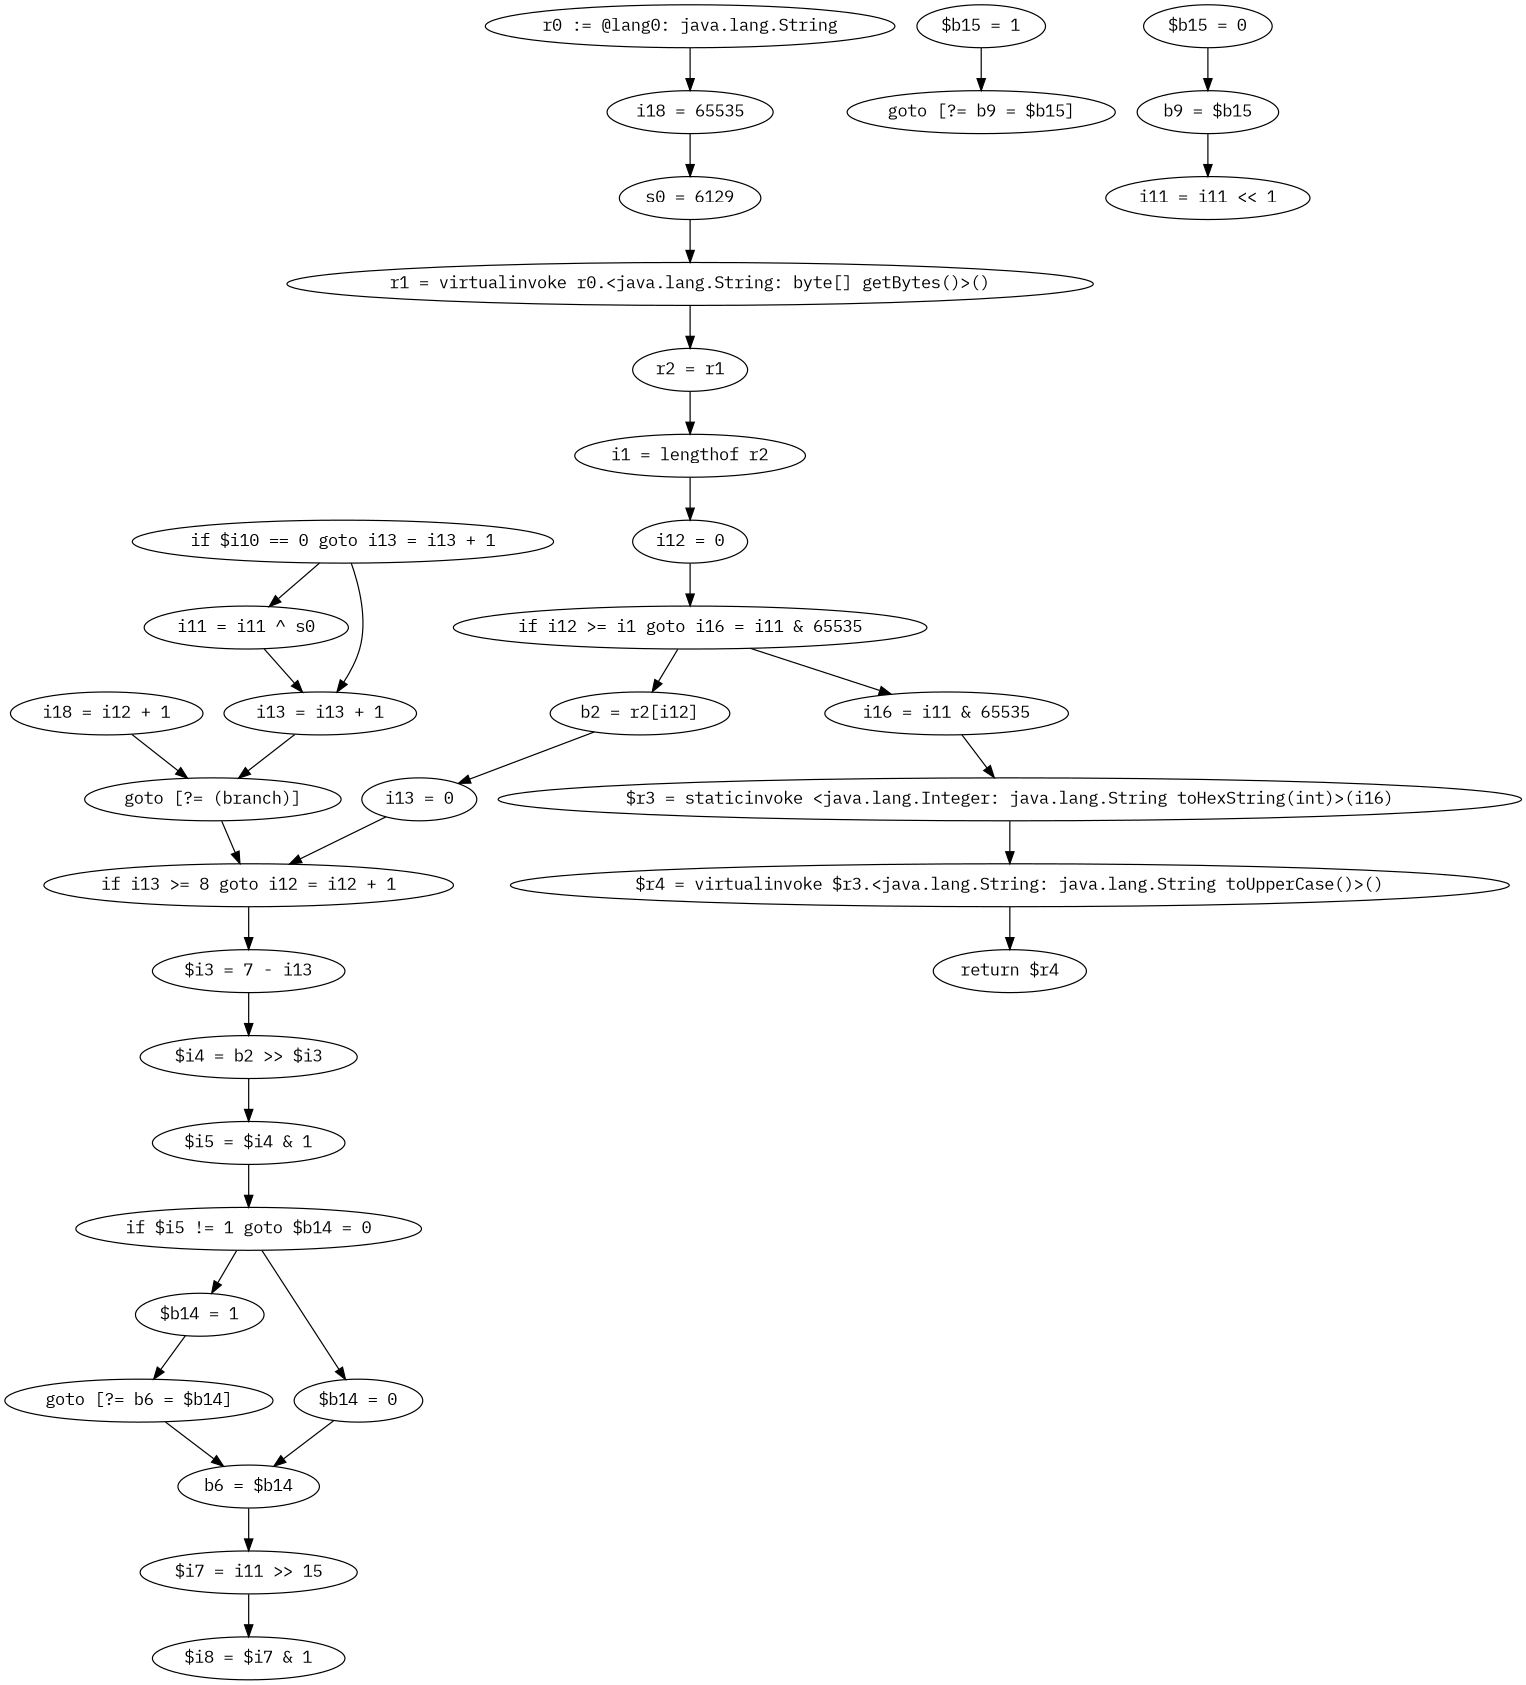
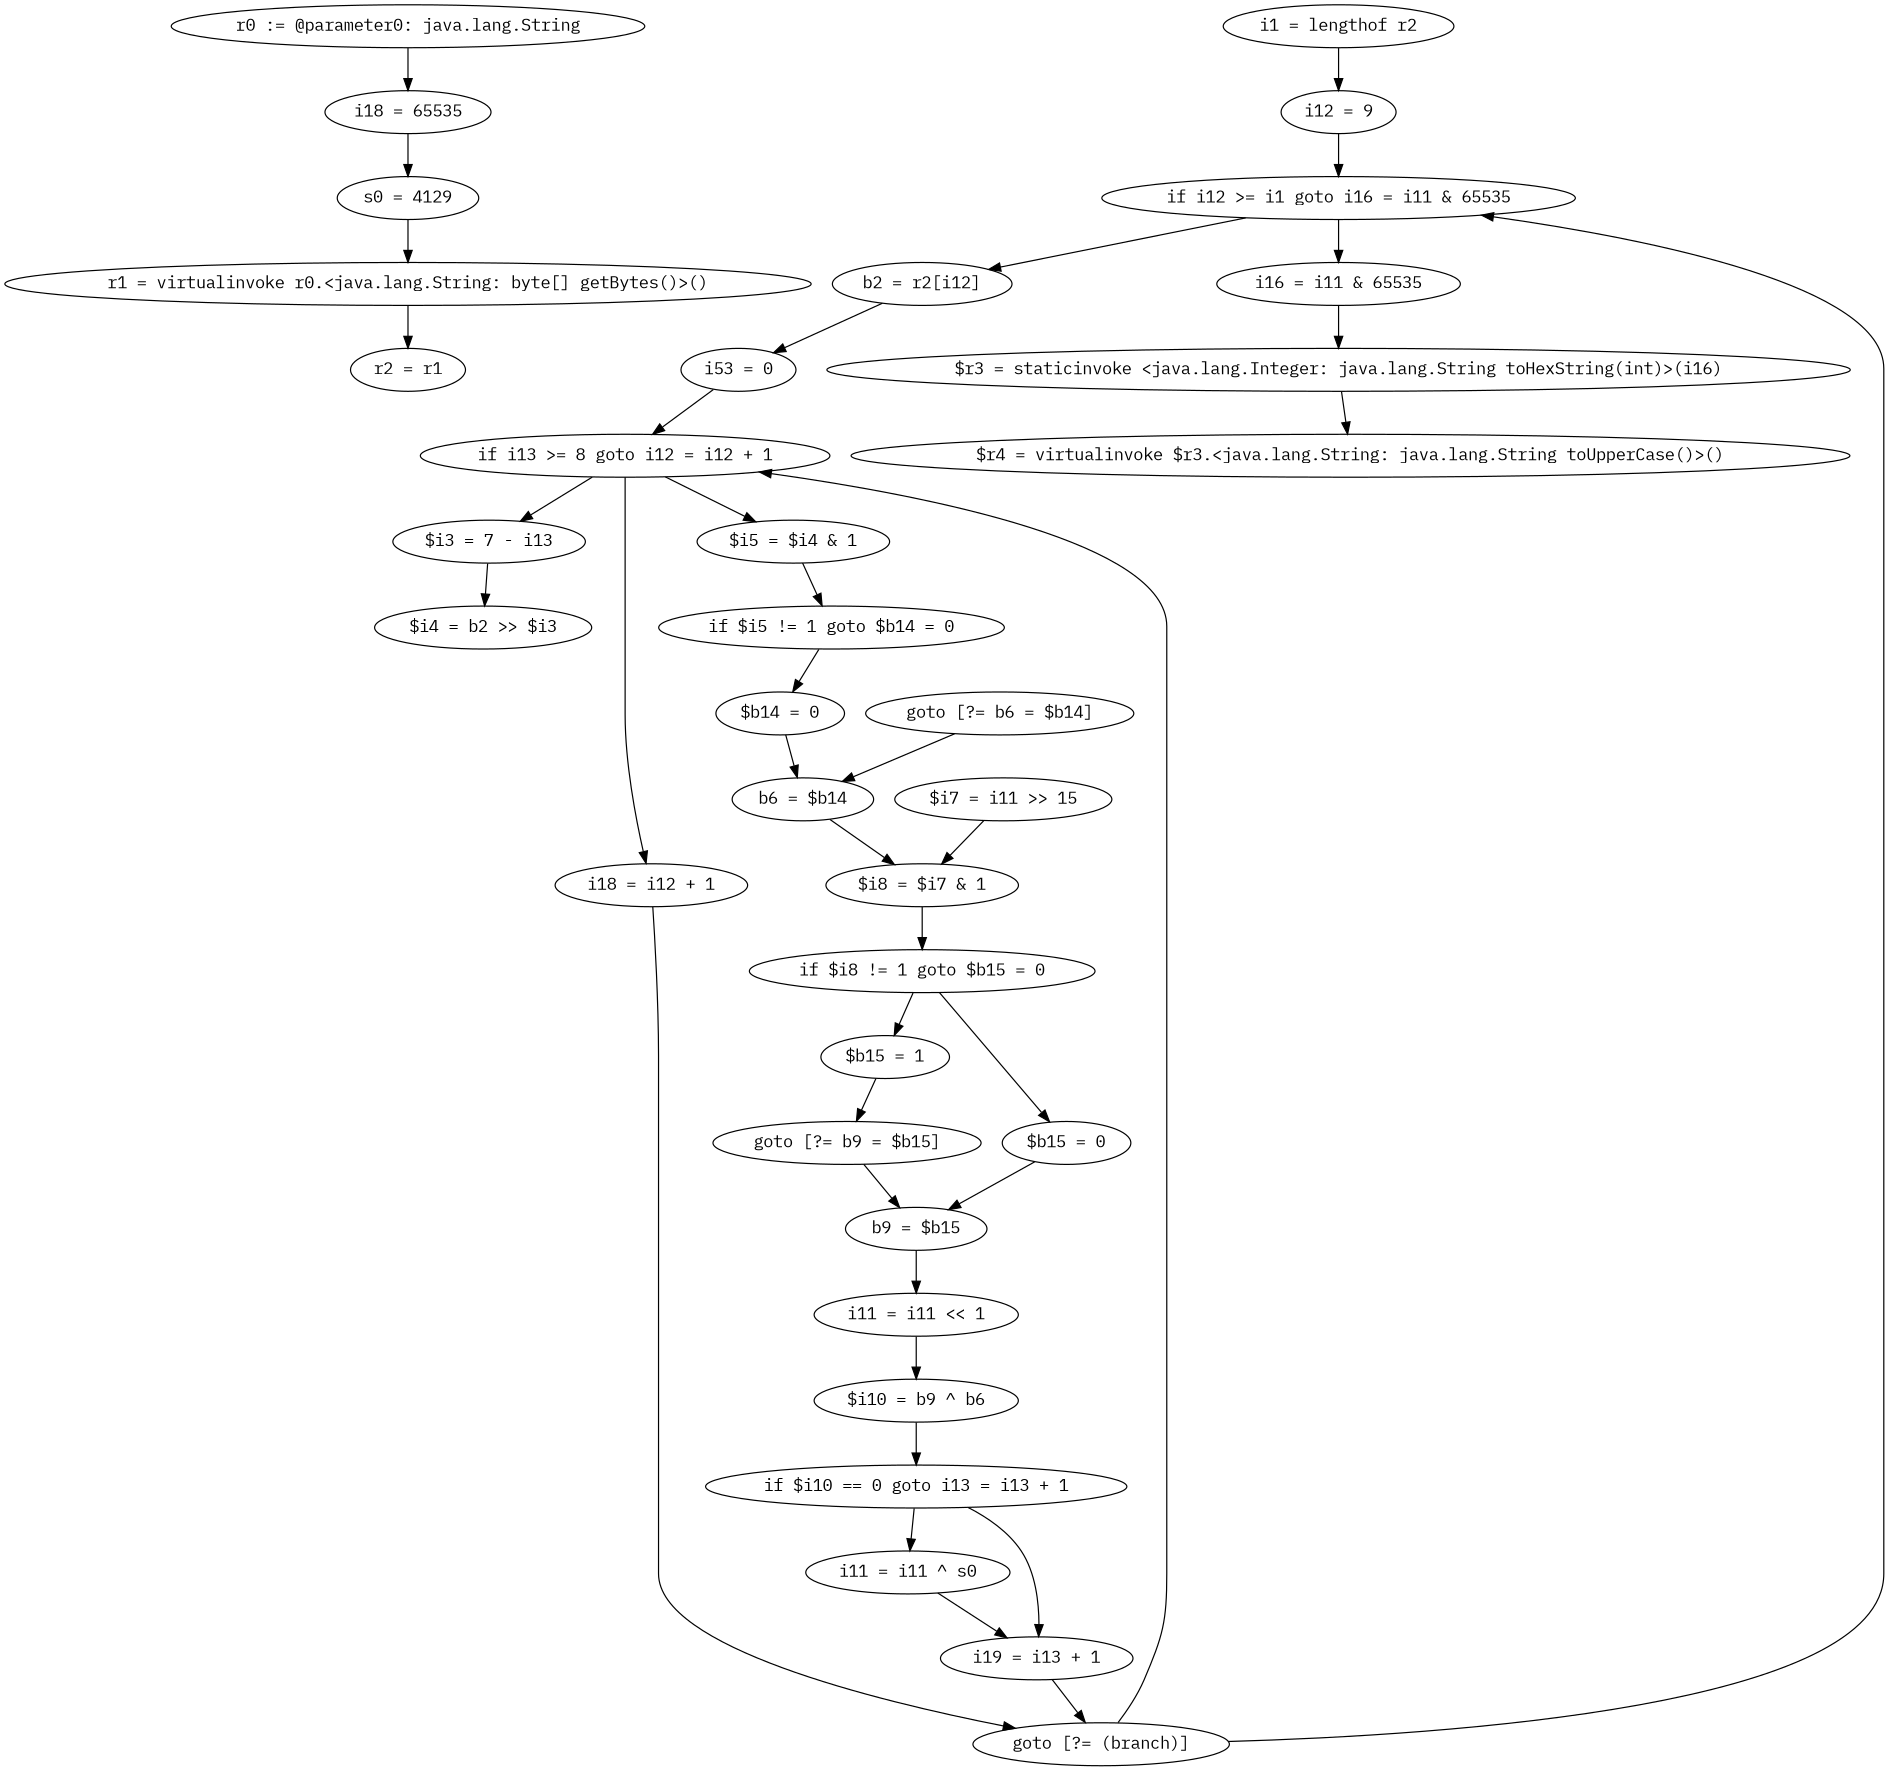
node "r0 := @lang0: java.lang.String": label "r0 := @lang0: java.lang.String" -> "r0 := @parameter0: java.lang.String"
node "s0 = 6129": label "s0 = 6129" -> "s0 = 4129"
edge "r2 = r1" -> "i1 = lengthof r2": removed
node "i12 = 0": label "i12 = 0" -> "i12 = 9"
edge "if i13 >= 8 goto i12 = i12 + 1" -> "i18 = i12 + 1": added
node "i13 = i13 + 1": label "i13 = i13 + 1" -> "i19 = i13 + 1"
node "i13 = 0": label "i13 = 0" -> "i53 = 0"
node "if $i8 != 1 goto $b15 = 0": added
node "return $r4": removed
edge "$i4 = b2 >> $i3" -> "$i5 = $i4 & 1": now "if i13 >= 8 goto i12 = i12 + 1" -> "$i5 = $i4 & 1"
edge "goto [?= (branch)]" -> "if i12 >= i1 goto i16 = i11 & 65535": added
edge "goto [?= b9 = $b15]" -> "b9 = $b15": added
node "$b14 = 1": removed
node "$i10 = b9 ^ b6": added
edge "b6 = $b14" -> "$i7 = i11 >> 15": now "b6 = $b14" -> "$i8 = $i7 & 1"
